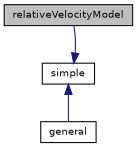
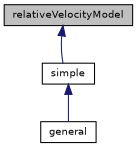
edge "relativeVelocityModel" -> "simple": reversed
